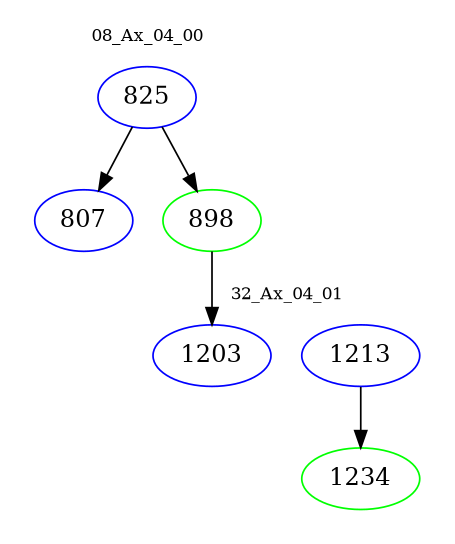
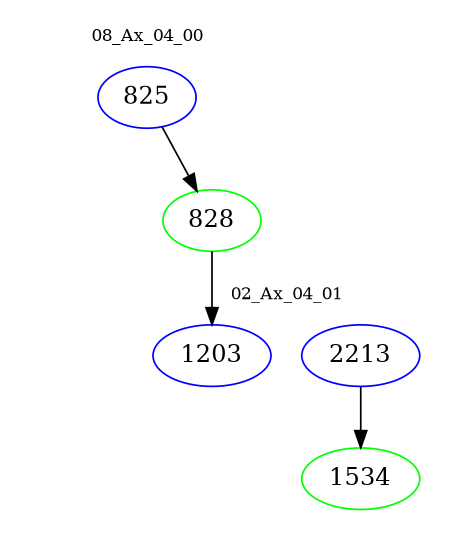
node "807": removed
node "898": label "898" -> "828"
cluster "32_Ax_04_01": label "32_Ax_04_01" -> "02_Ax_04_01"
node "1213": label "1213" -> "2213"
node "1234": label "1234" -> "1534"
